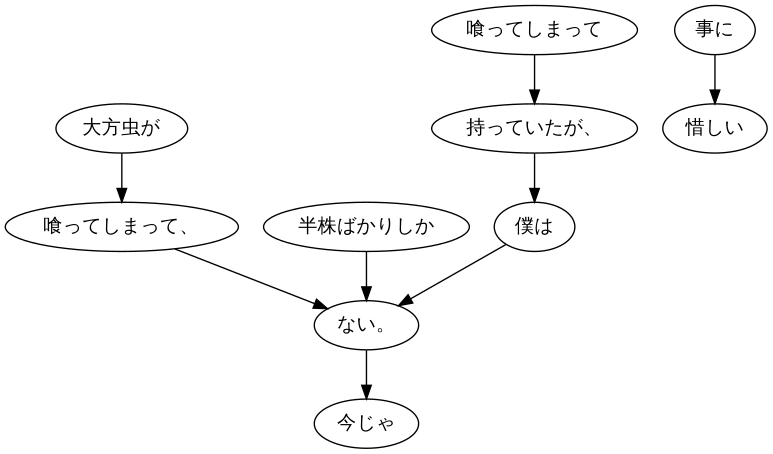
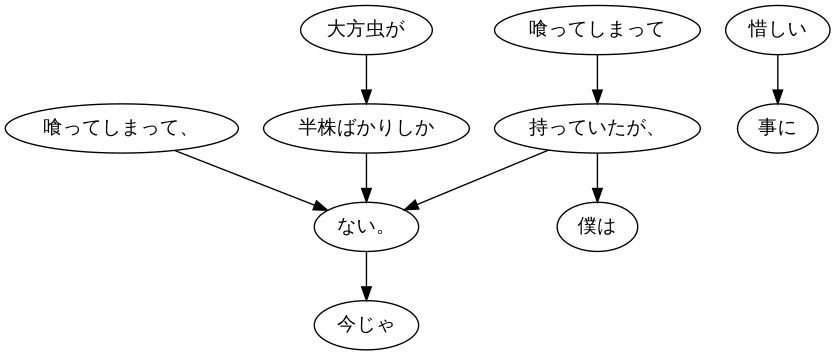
edge "事に" -> "惜しい": reversed
edge "大方虫が" -> "喰ってしまって、": now "大方虫が" -> "半株ばかりしか"
edge "僕は" -> "ない。": now "持っていたが、" -> "ない。"
